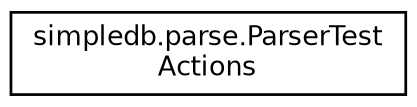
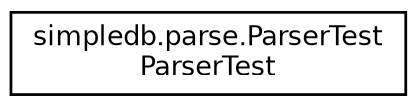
node "simpledb.parse.ParserTest Actions": label "simpledb.parse.ParserTest Actions" -> "simpledb.parse.ParserTest ParserTest"
